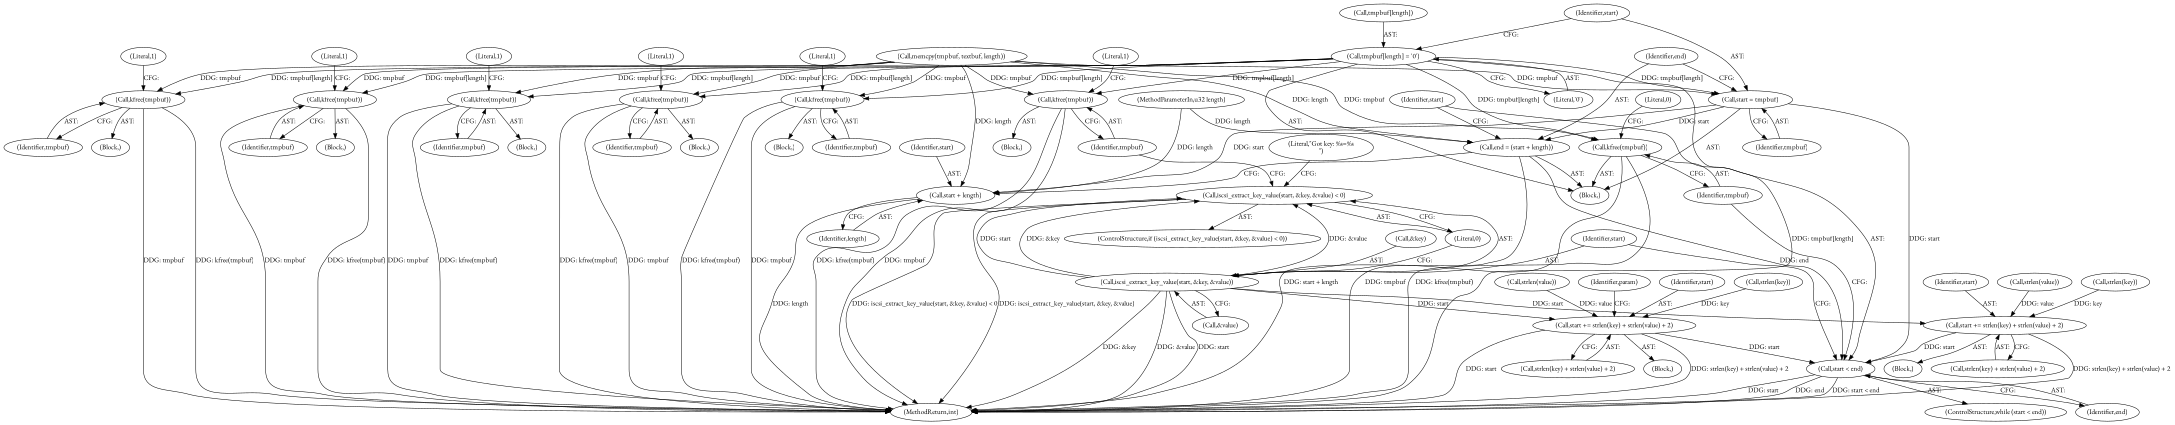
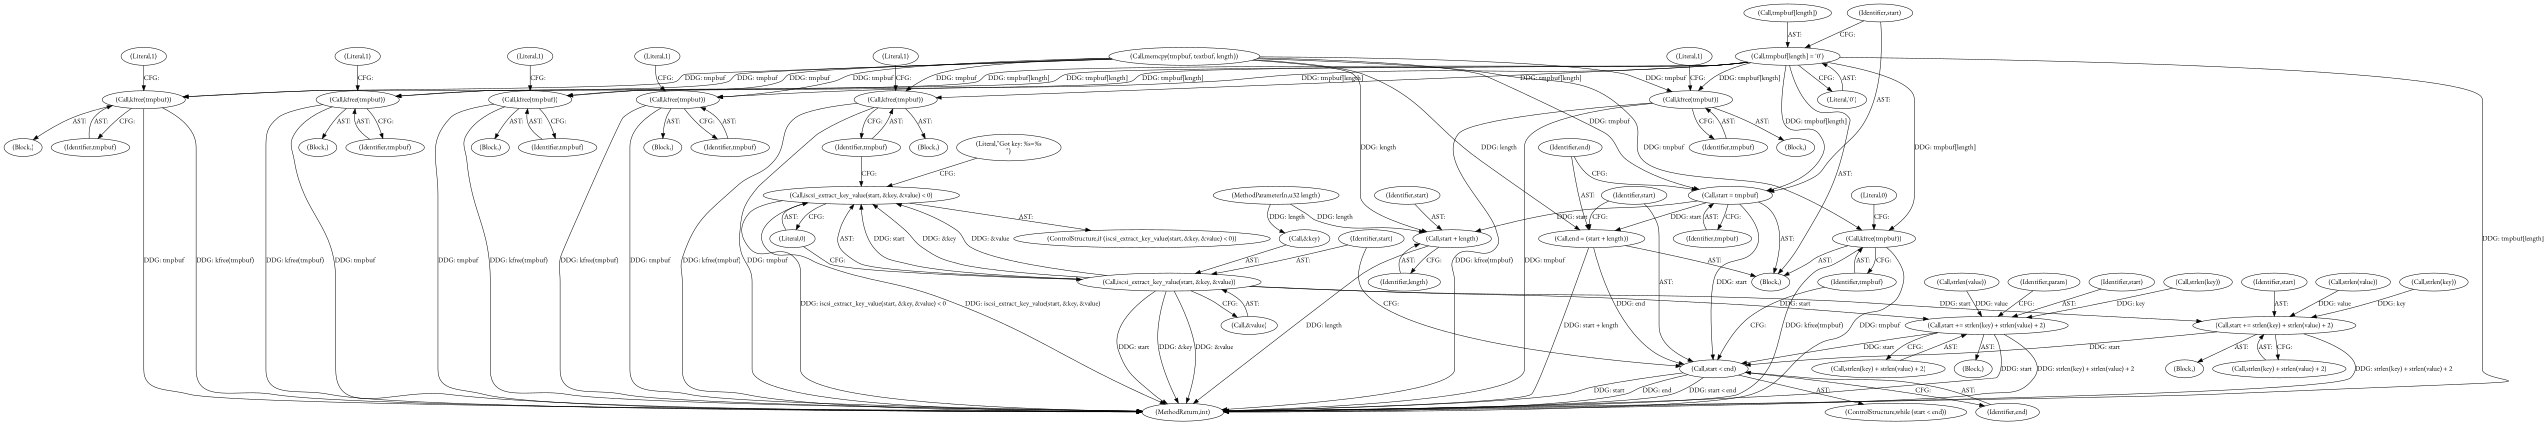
edge "(MethodParameterIn,u32 length)" -> "(Call,end = (start + length))": now "(MethodParameterIn,u32 length)" -> "(Call,&key)"
edge "(Call,end = (start + length))" -> "(Call,start + length)": removed, label "CFG:"
